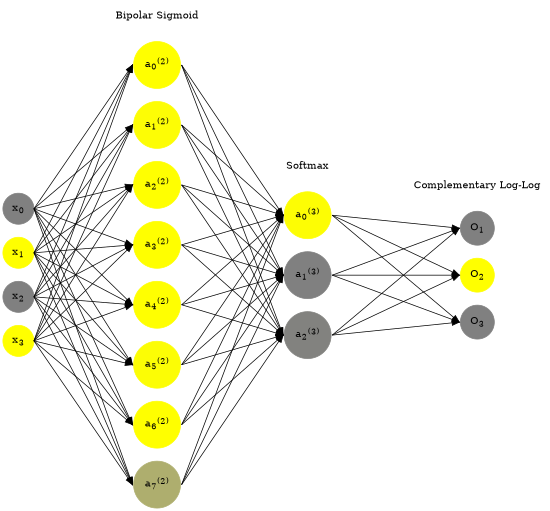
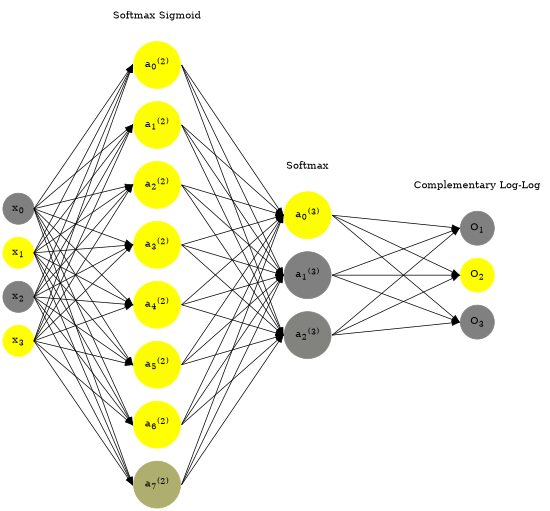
node "Bipolar Sigmoid": label "Bipolar Sigmoid" -> "Softmax Sigmoid"
